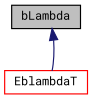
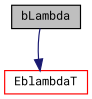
edge "EblambdaT" -> "bLambda": reversed
